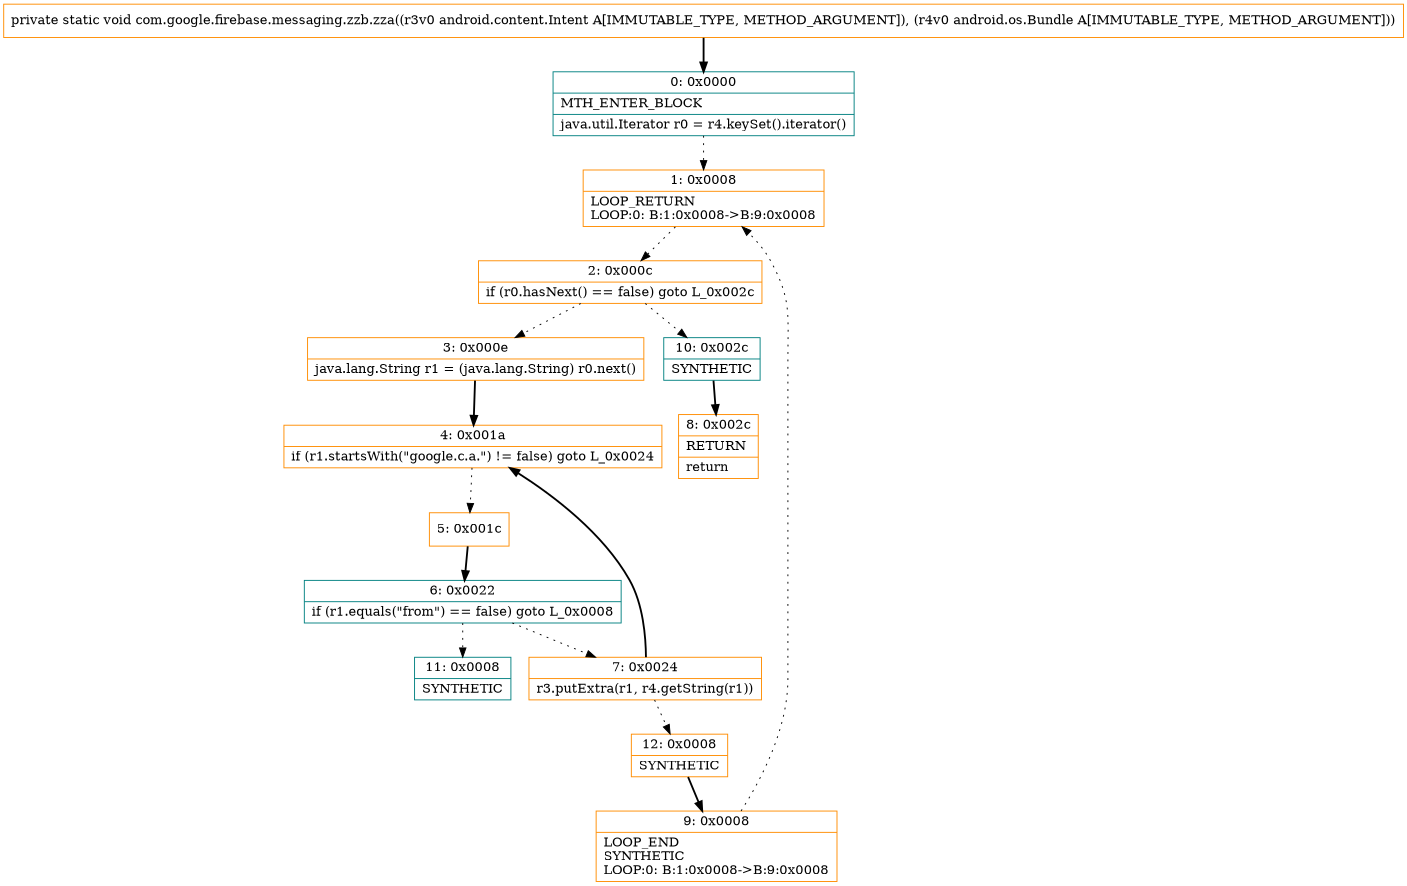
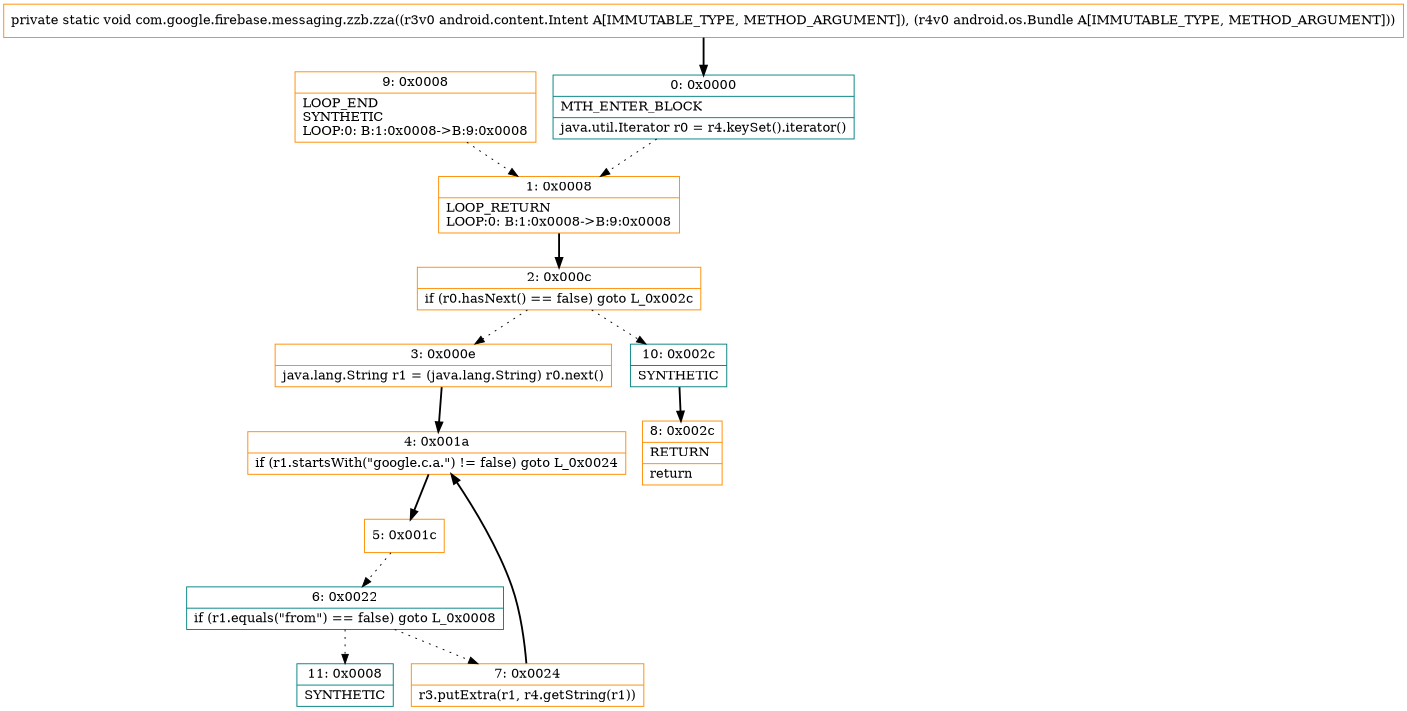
edge "1: 0x0008" -> "2: 0x000c": style dotted -> bold
edge "4: 0x001a" -> "5: 0x001c": style dotted -> bold
edge "5: 0x001c" -> "6: 0x0022": style bold -> dotted
node "12: 0x0008": removed
